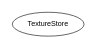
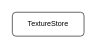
node "TextureStore": shape ellipse -> rounded rectangle
